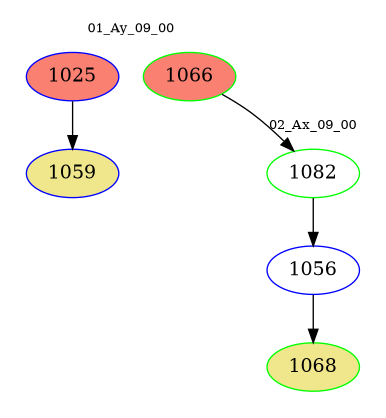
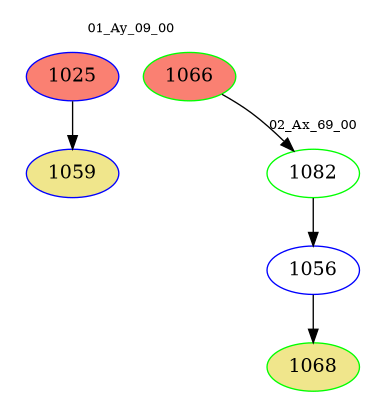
cluster "02_Ax_09_00": label "02_Ax_09_00" -> "02_Ax_69_00"
